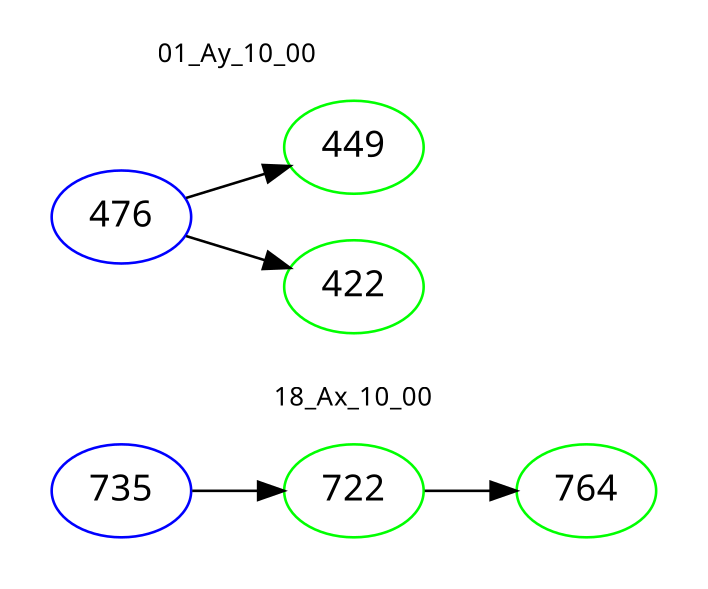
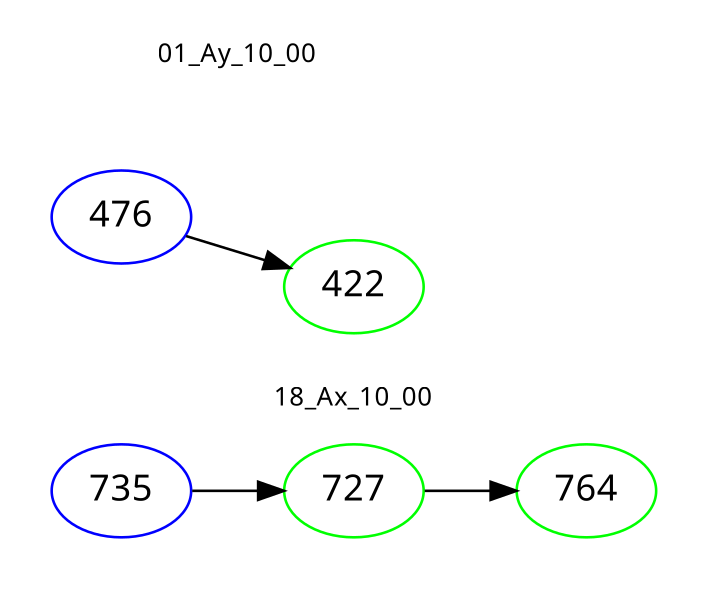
node "449": removed
node "722": label "722" -> "727"
